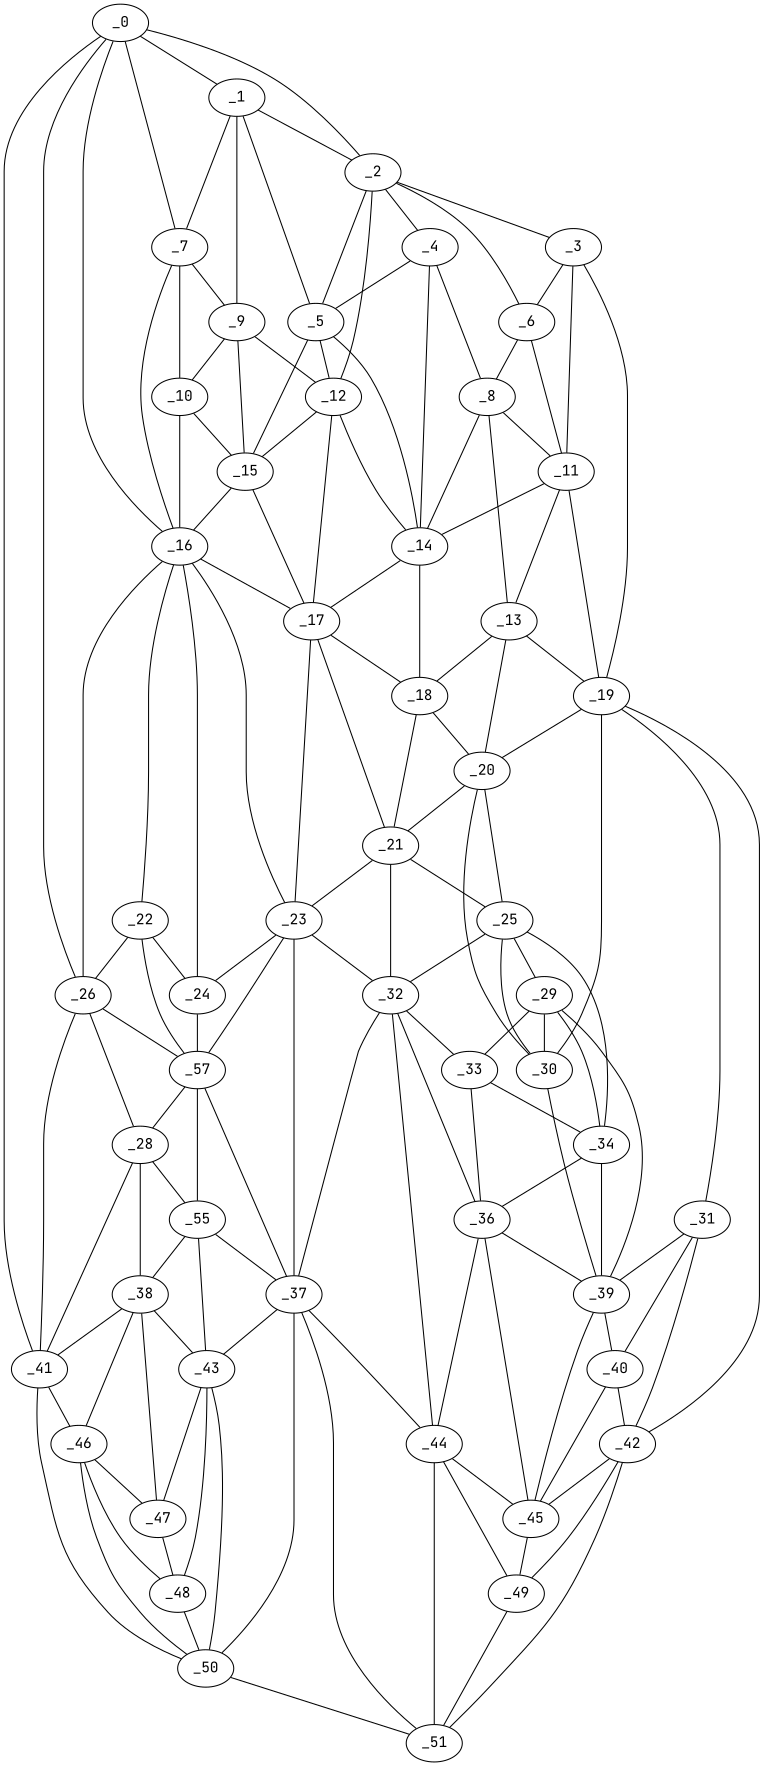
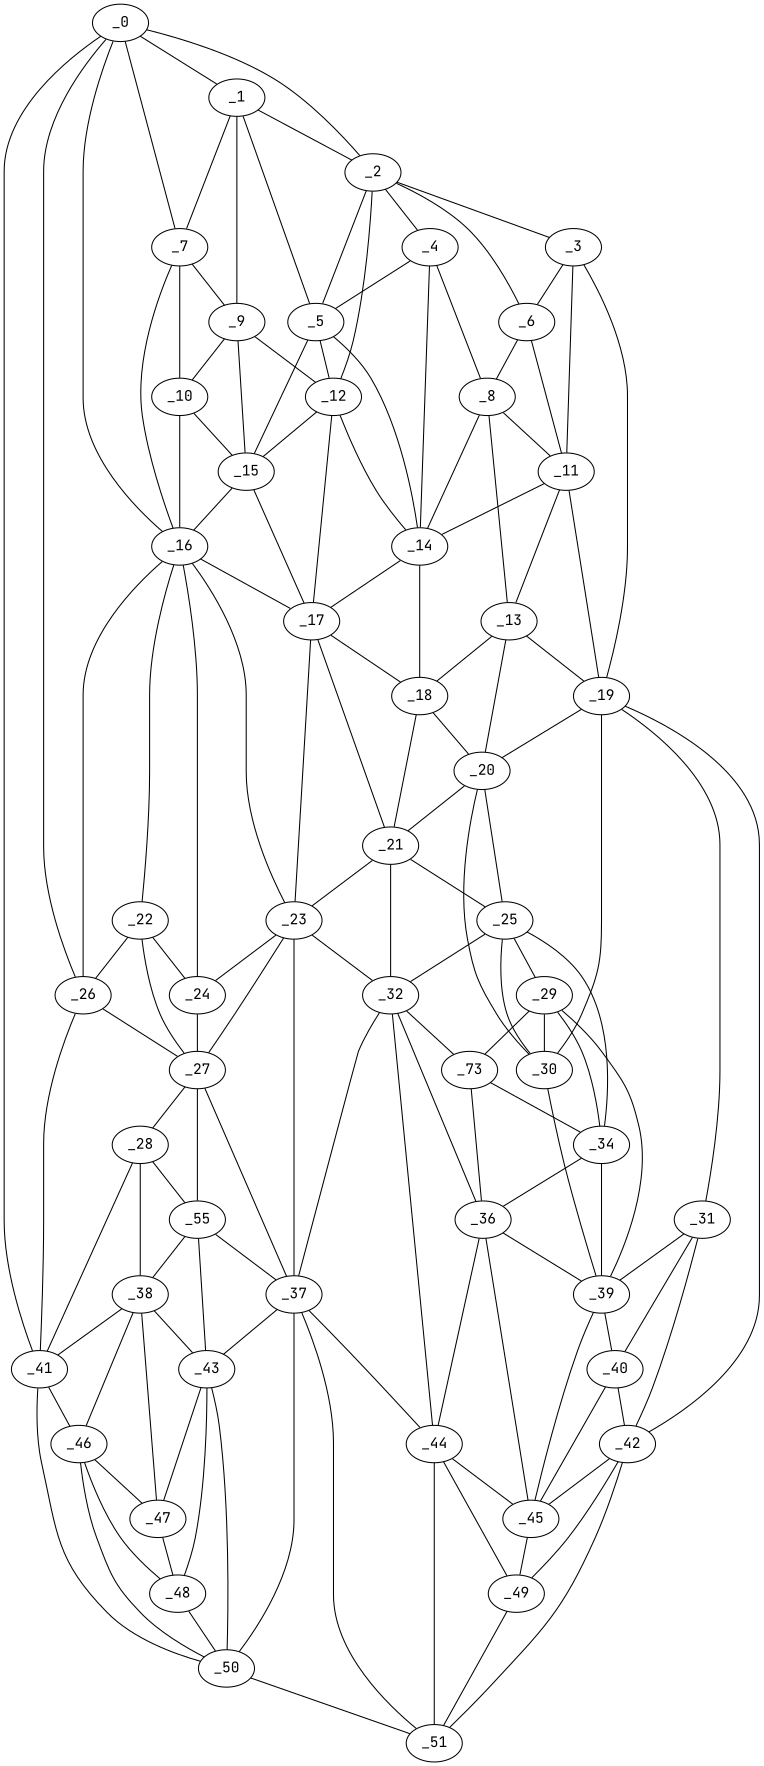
edge "_26" -- "_28": removed
node "_57": label "_57" -> "_27"
node "_33": label "_33" -> "_73"
